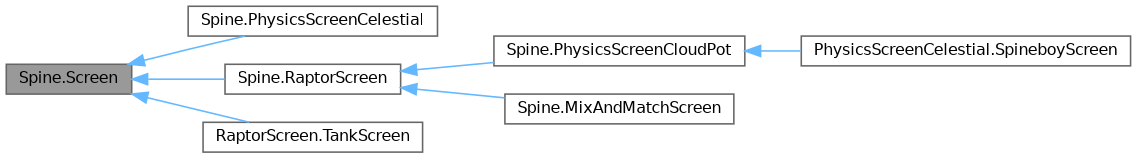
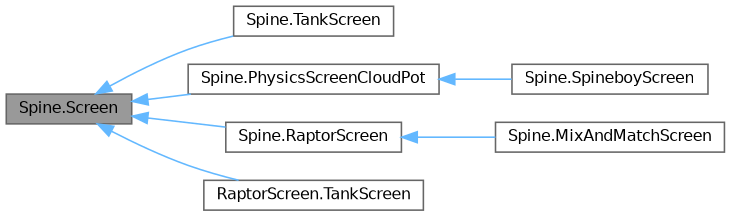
node "Spine.PhysicsScreenCelestial": label "Spine.PhysicsScreenCelestial" -> "Spine.TankScreen"
node "PhysicsScreenCelestial.SpineboyScreen": label "PhysicsScreenCelestial.SpineboyScreen" -> "Spine.SpineboyScreen"
edge "Spine.PhysicsScreenCloudPot" -> "Spine.RaptorScreen": now "Spine.PhysicsScreenCloudPot" -> "Spine.Screen"
